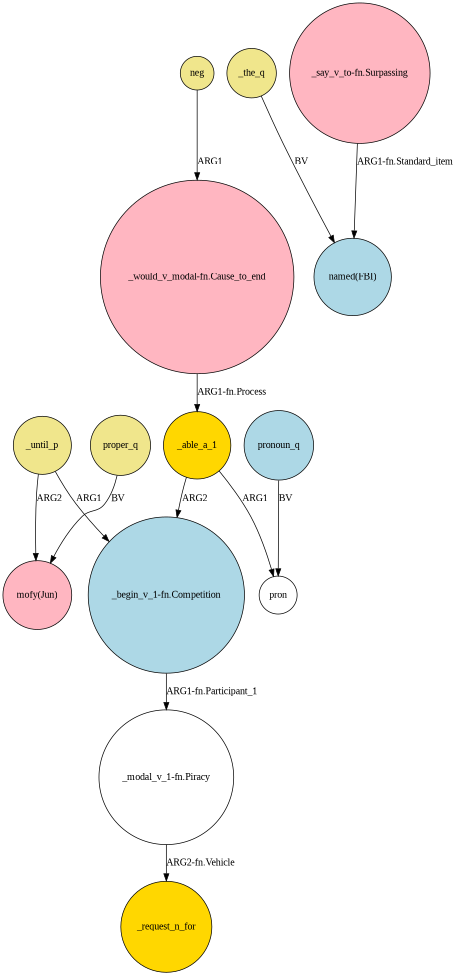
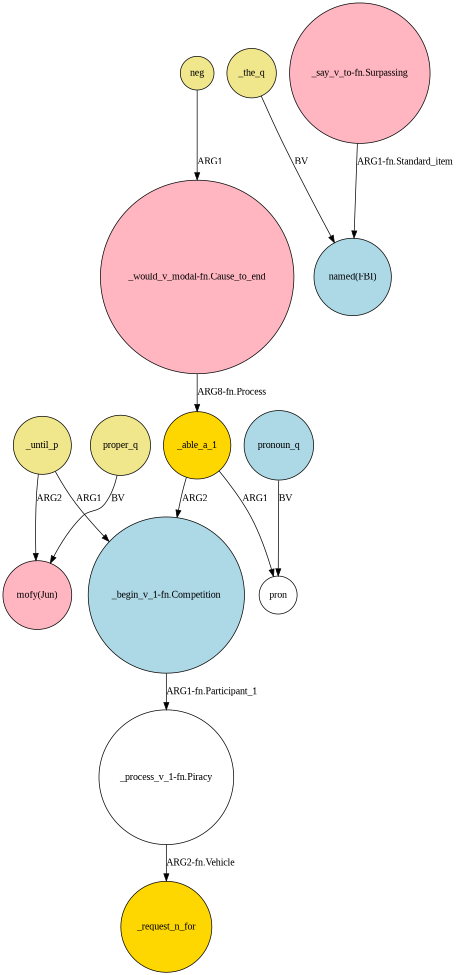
edge "_would_v_modal-fn.Cause_to_end" -> "_able_a_1": label "ARG1-fn.Process" -> "ARG8-fn.Process"
node "_modal_v_1-fn.Piracy": label "_modal_v_1-fn.Piracy" -> "_process_v_1-fn.Piracy"
